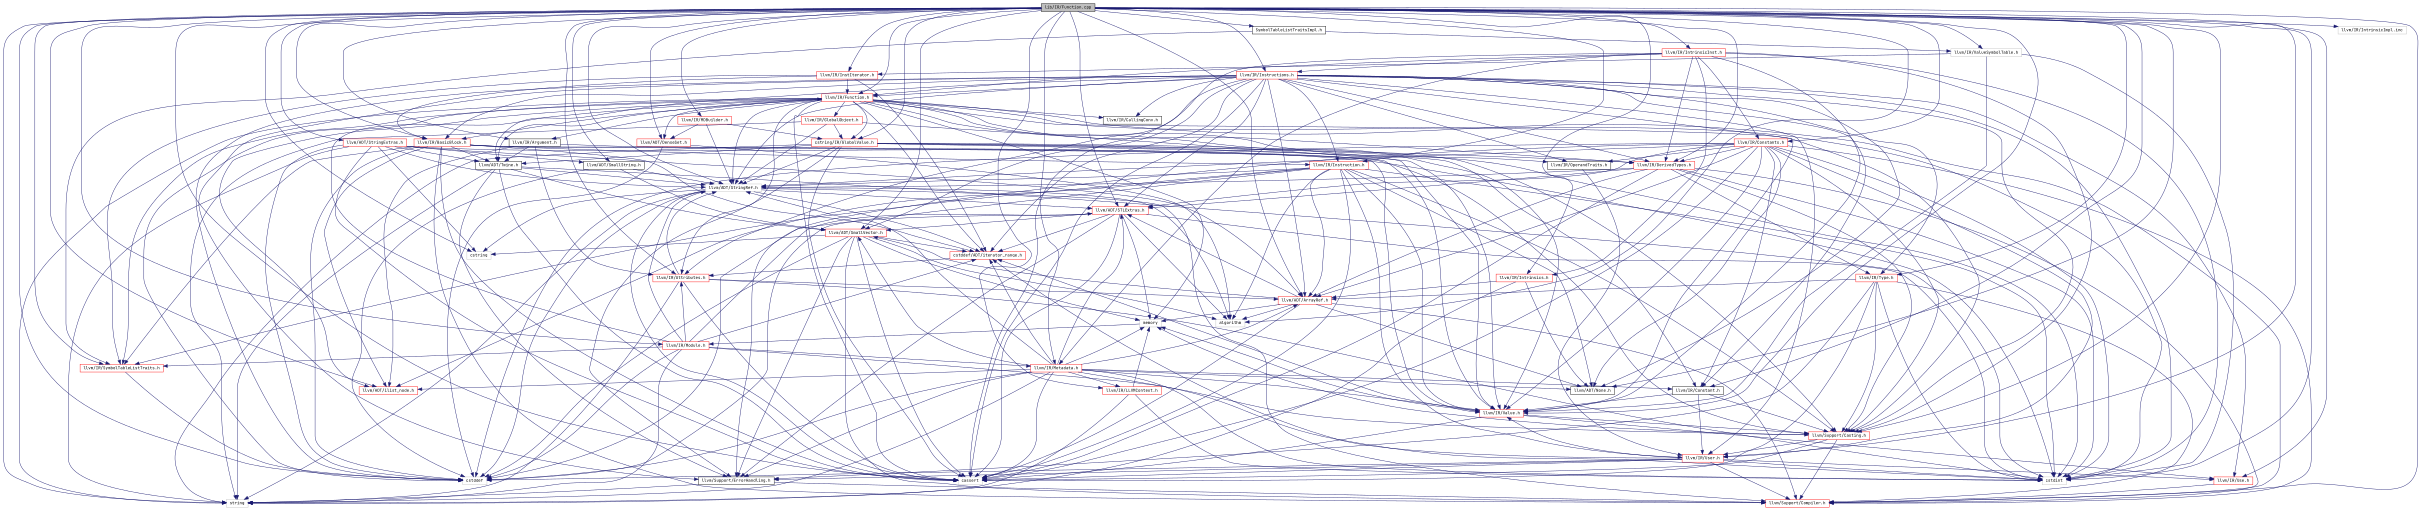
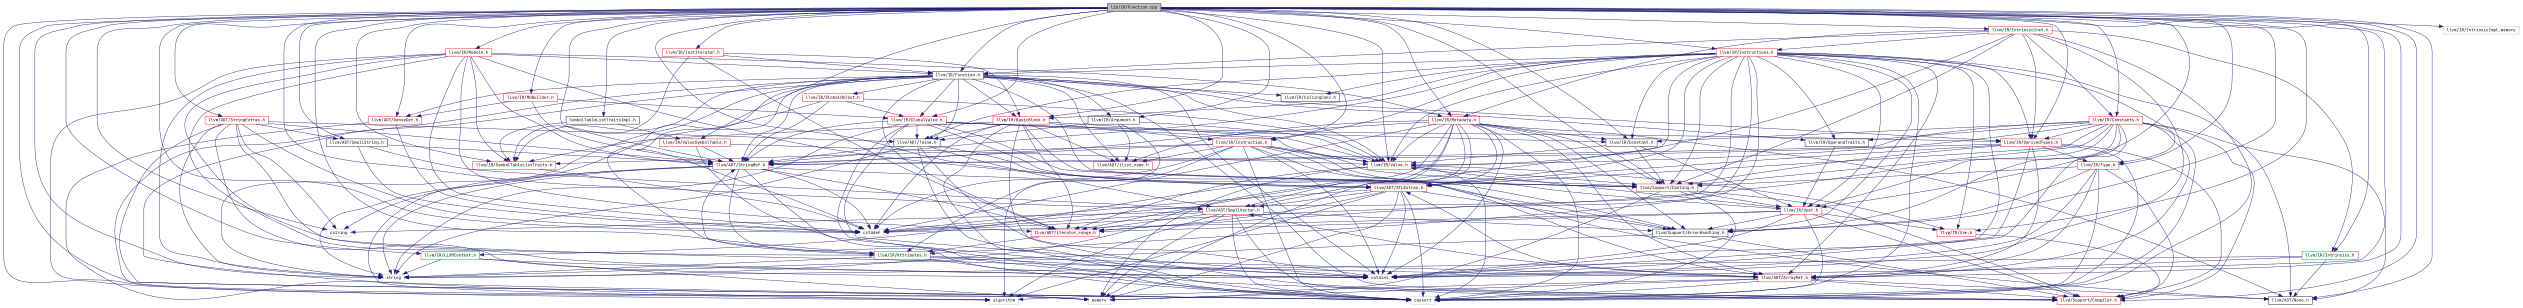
edge "lib/IR/Function.cpp" -> "llvm/ADT/ilist_node.h": now "lib/IR/Function.cpp" -> "llvm/Support/ErrorHandling.h"
node "llvm/IR/IntrinsicImpl.inc": label "llvm/IR/IntrinsicImpl.inc" -> "llvm/IR/IntrinsicImpl.memory"
node "llvm/IR/ValueSymbolTable.h": color grey75 -> red
edge "llvm/IR/ValueSymbolTable.h" -> "llvm/IR/InstIterator.h": now "llvm/IR/ValueSymbolTable.h" -> "llvm/ADT/StringRef.h"
node "llvm/IR/Function.h": color red -> black
node "cstring/IR/GlobalValue.h": label "cstring/IR/GlobalValue.h" -> "llvm/IR/GlobalValue.h"
node "llvm/ADT/StringRef.h": color grey75 -> red
node "cstddef/ADT/iterator_range.h": label "cstddef/ADT/iterator_range.h" -> "llvm/ADT/iterator_range.h"
edge "memory" -> "llvm/IR/Module.h": reversed
